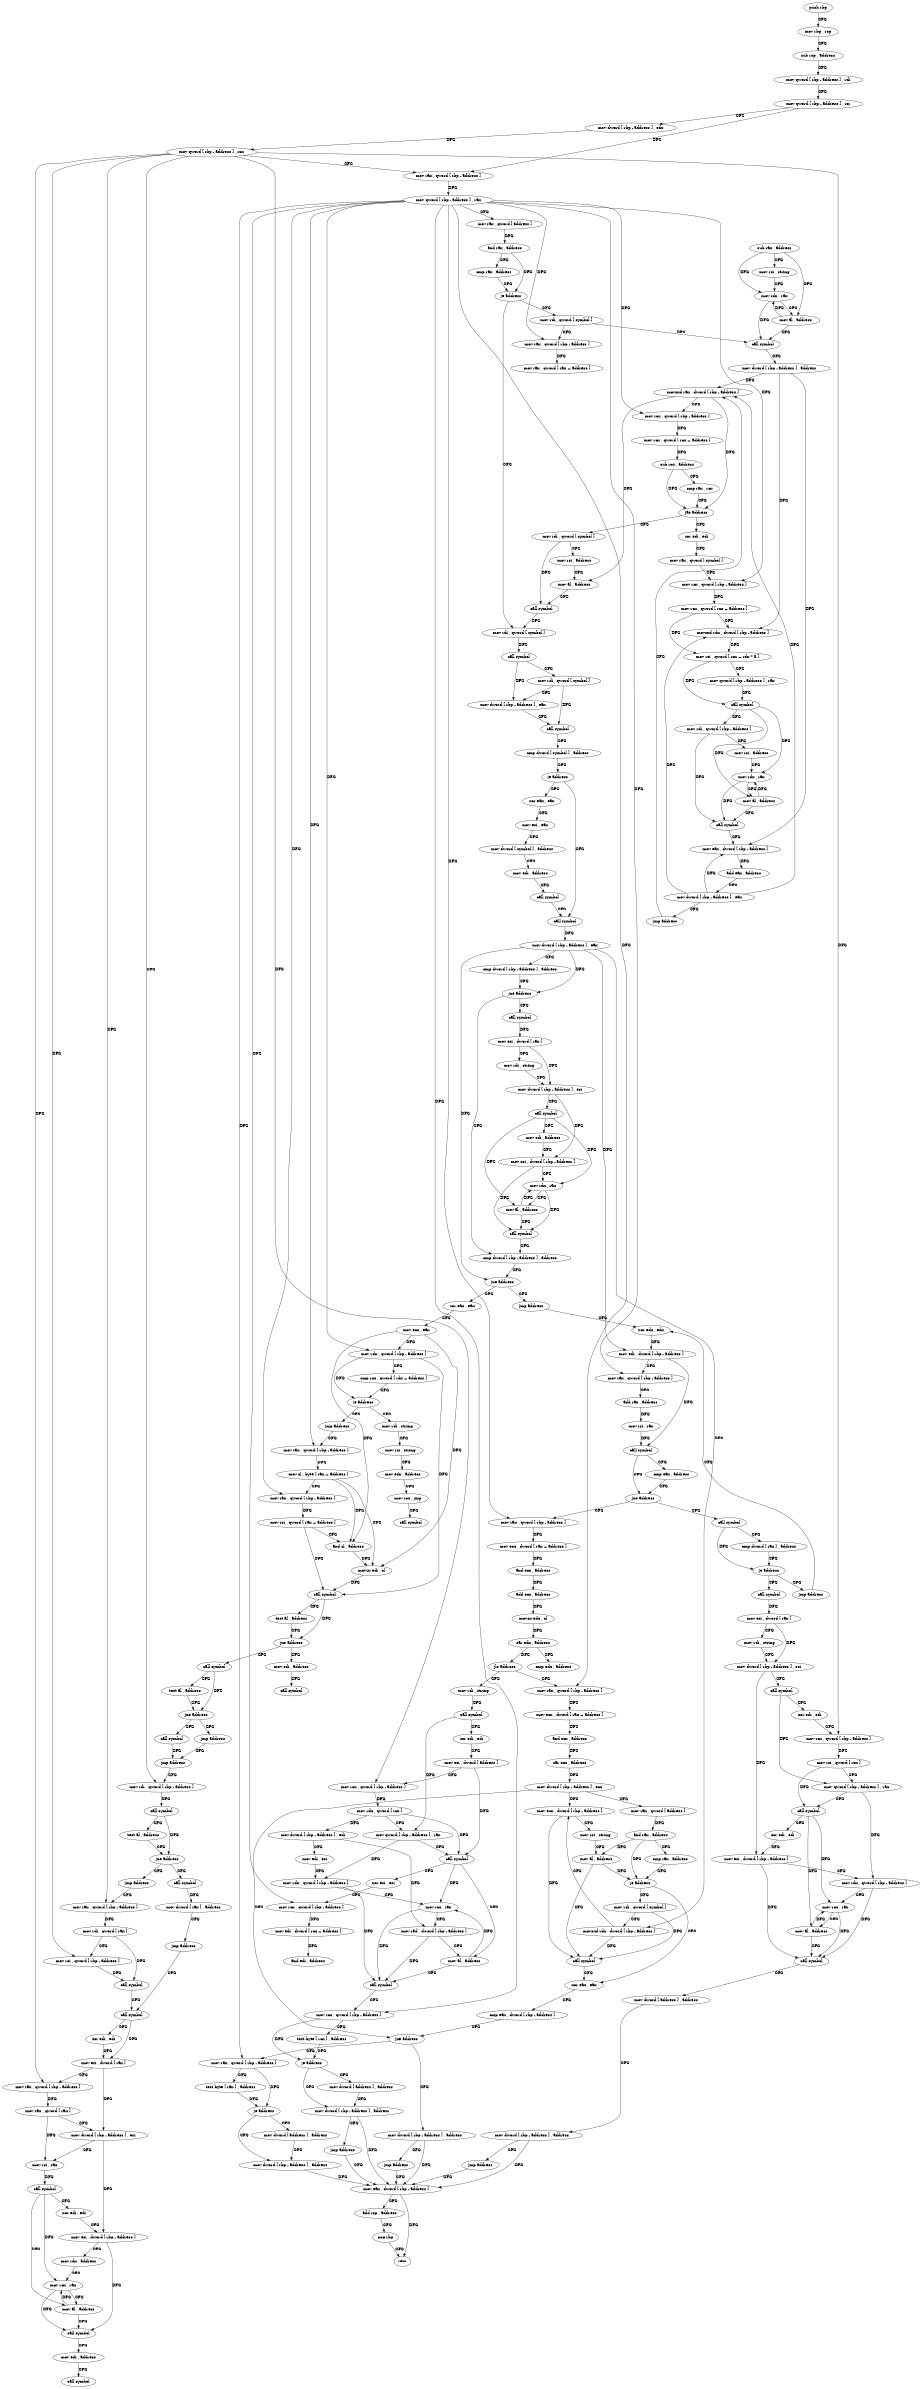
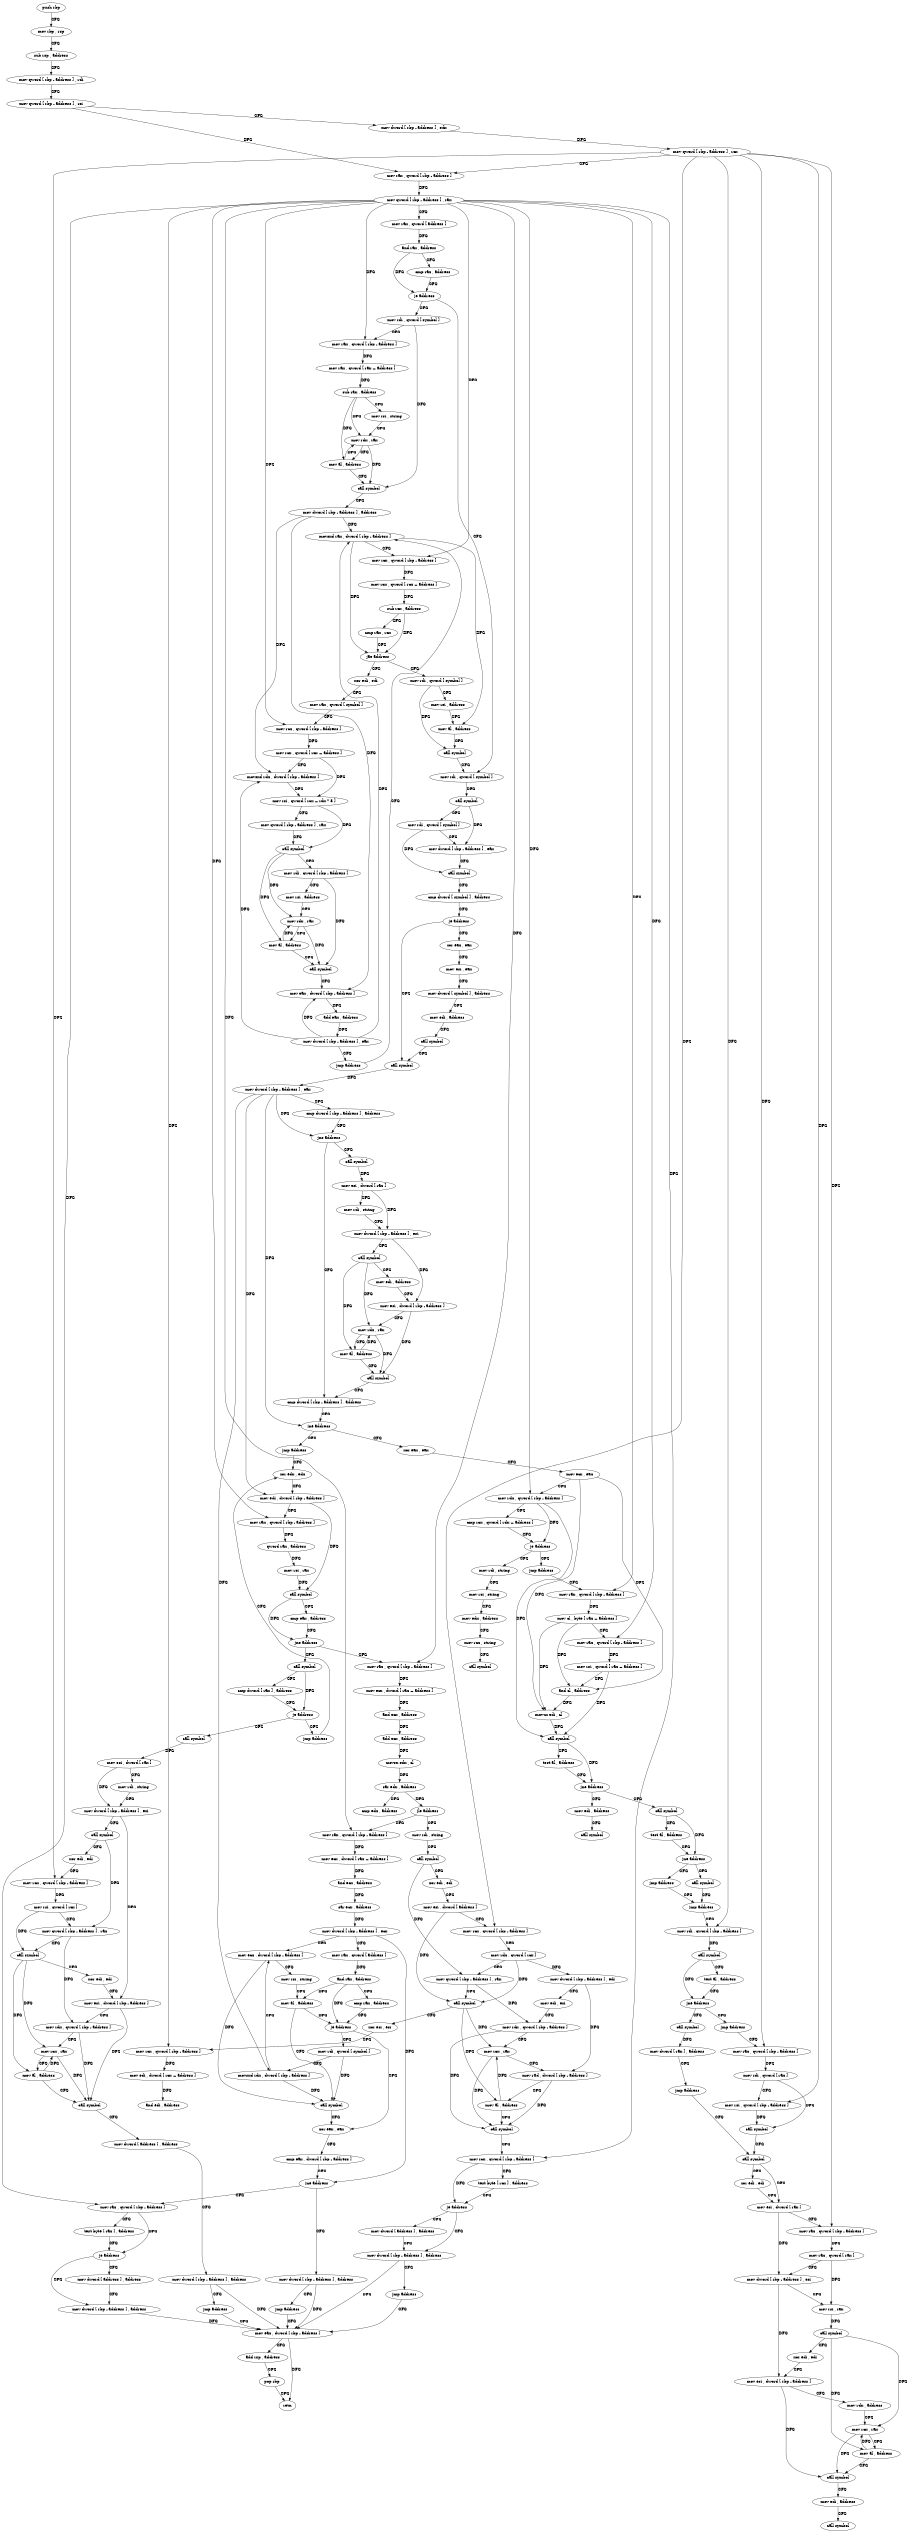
edge "mov rax , qword [ rax + address ]" -> "sub rax , address": added, label "DFG"
node "add rax , address": label "add rax , address" -> "qword rax , address"
node "mov rcx , jmp": label "mov rcx , jmp" -> "mov rcx , string"
